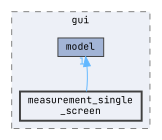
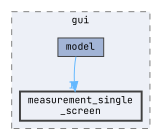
edge "measurement_single _screen" -> "model": reversed
